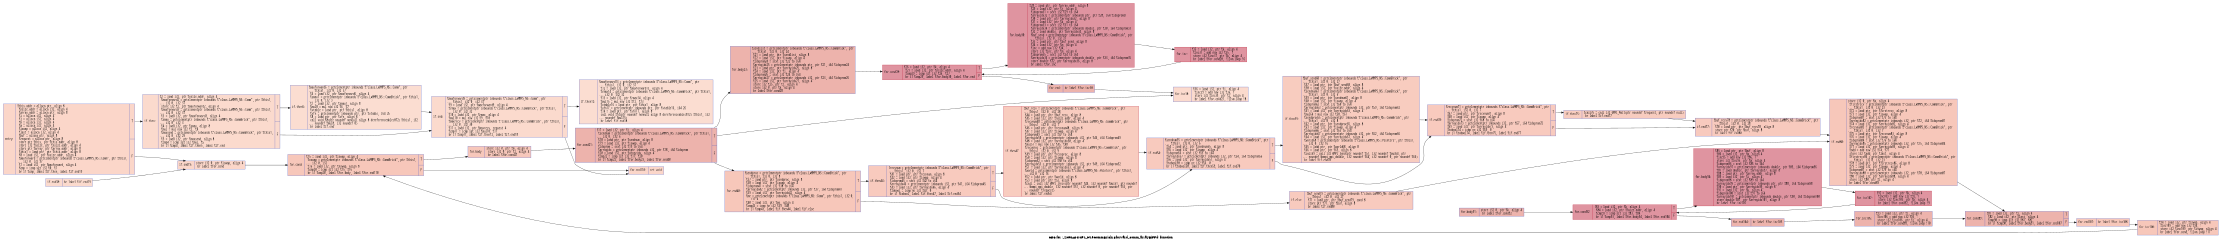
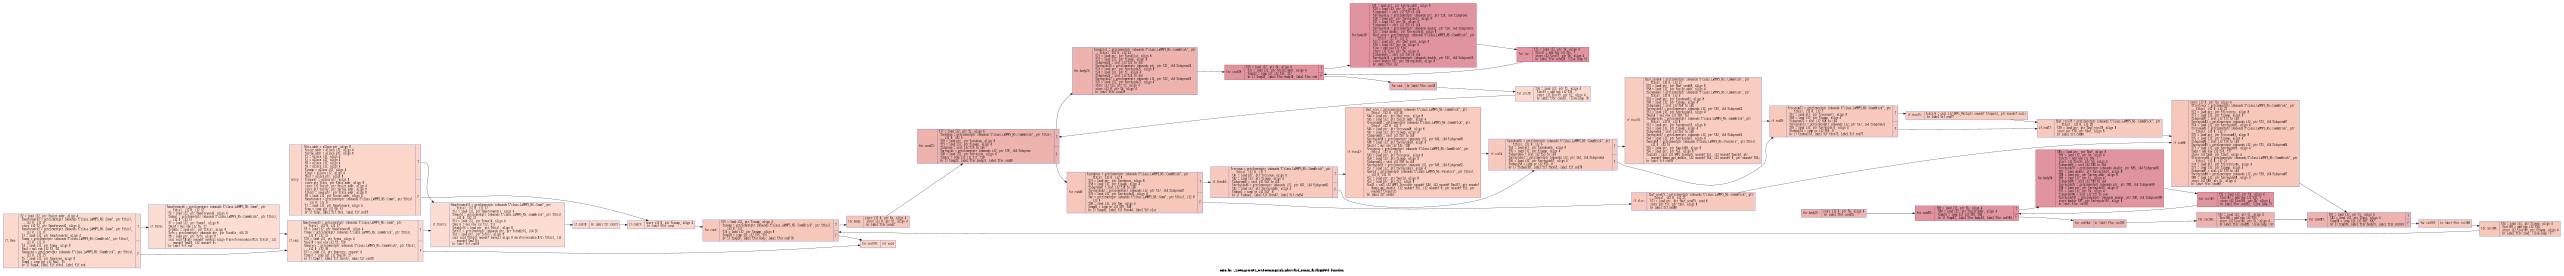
edge "for.cond21:" -> "for.inc38:": reversed
edge "entry:" -> "if.then:": now "entry:" -> "if.then12:"
edge "if.then12:" -> "if.end18:": added
